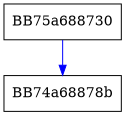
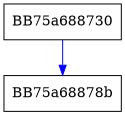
node "BB74a68878b": label "BB74a68878b" -> "BB75a68878b"
